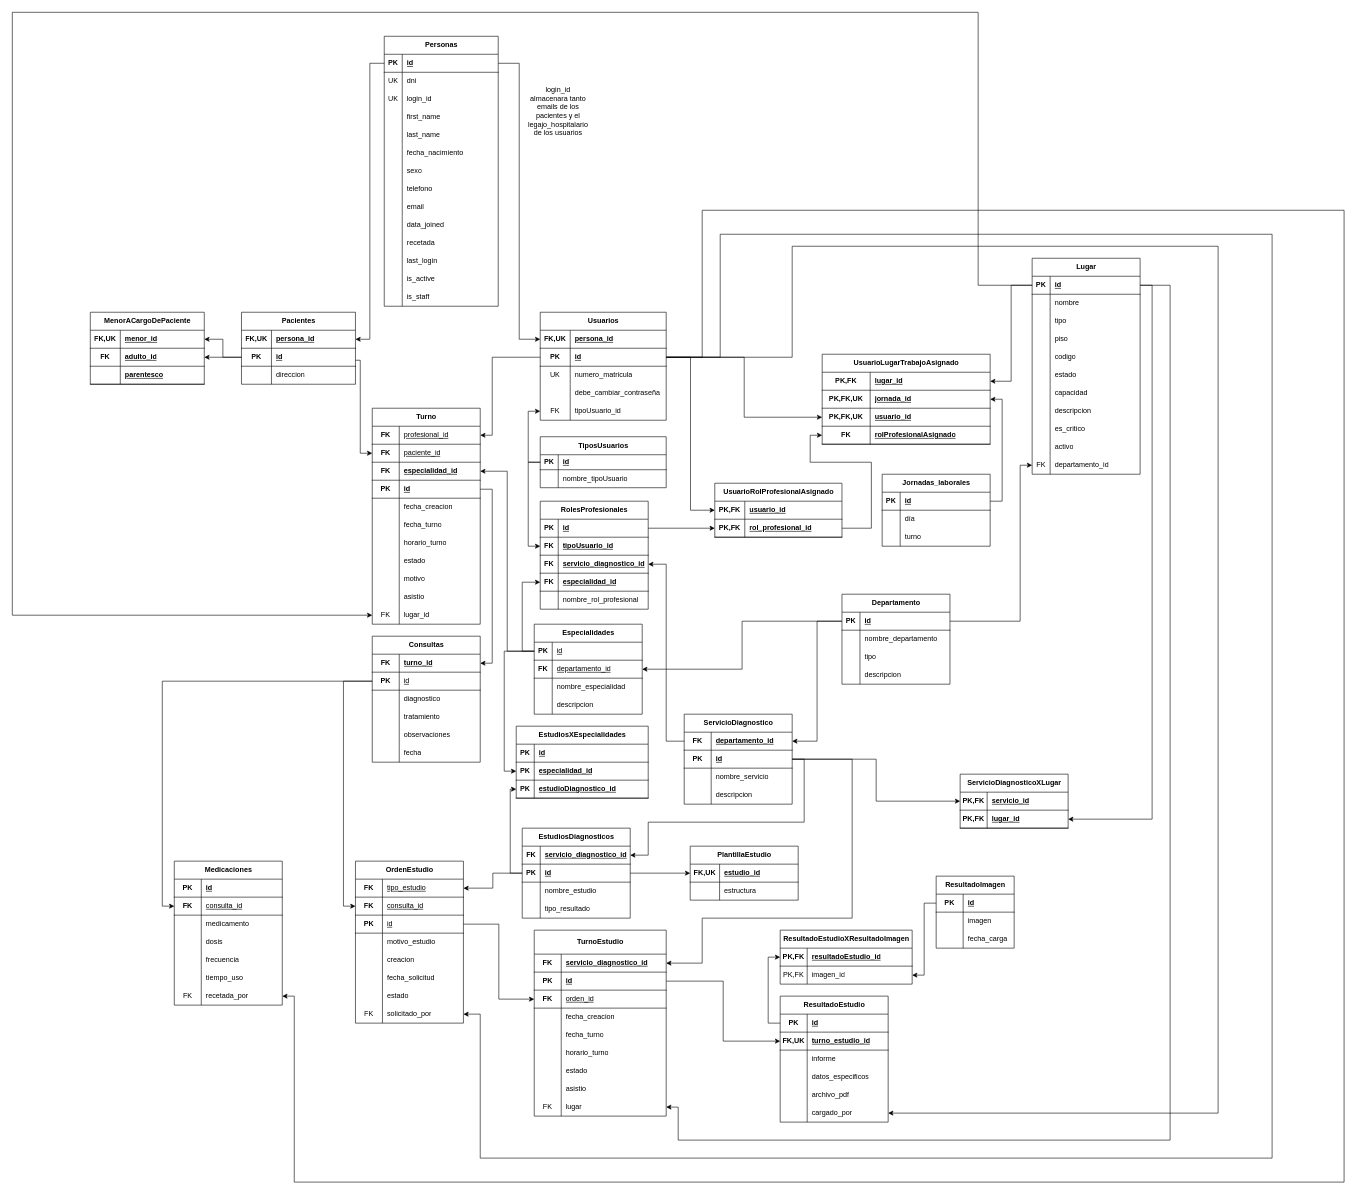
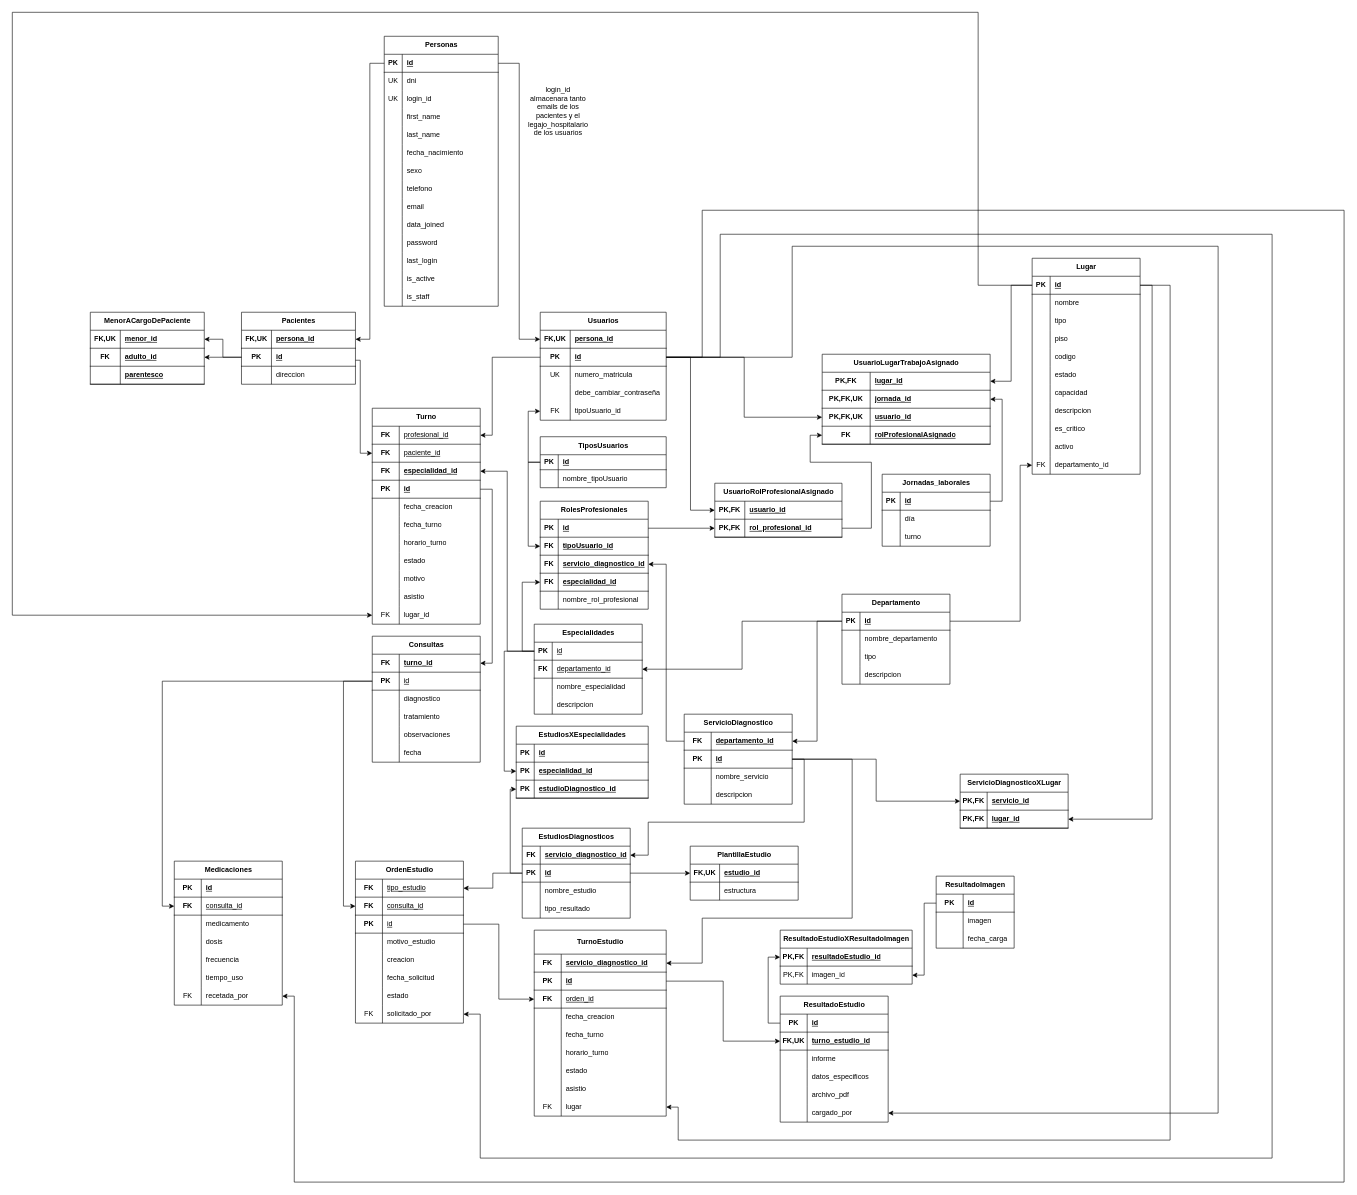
node "recetada": label "recetada" -> "password"
